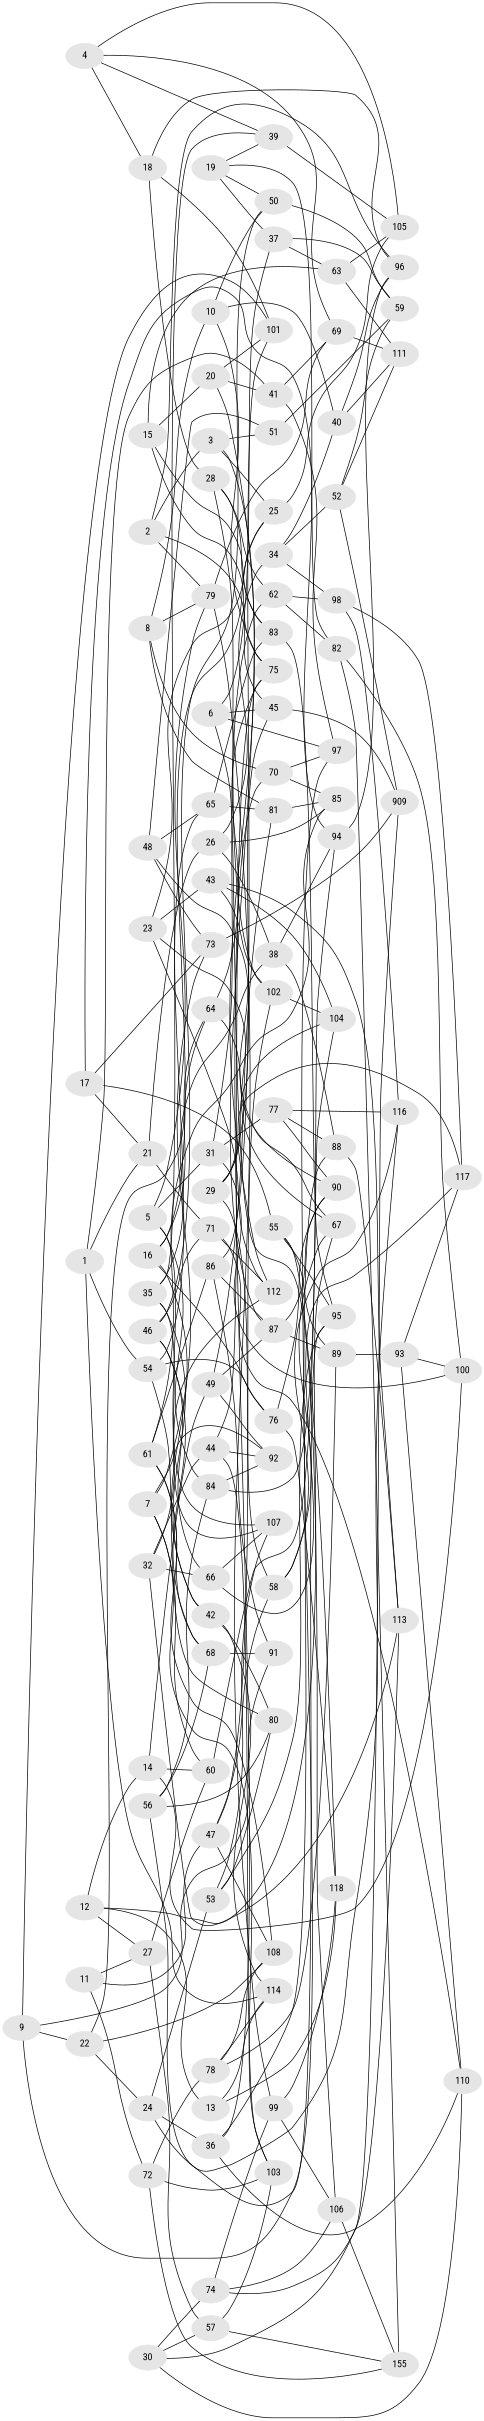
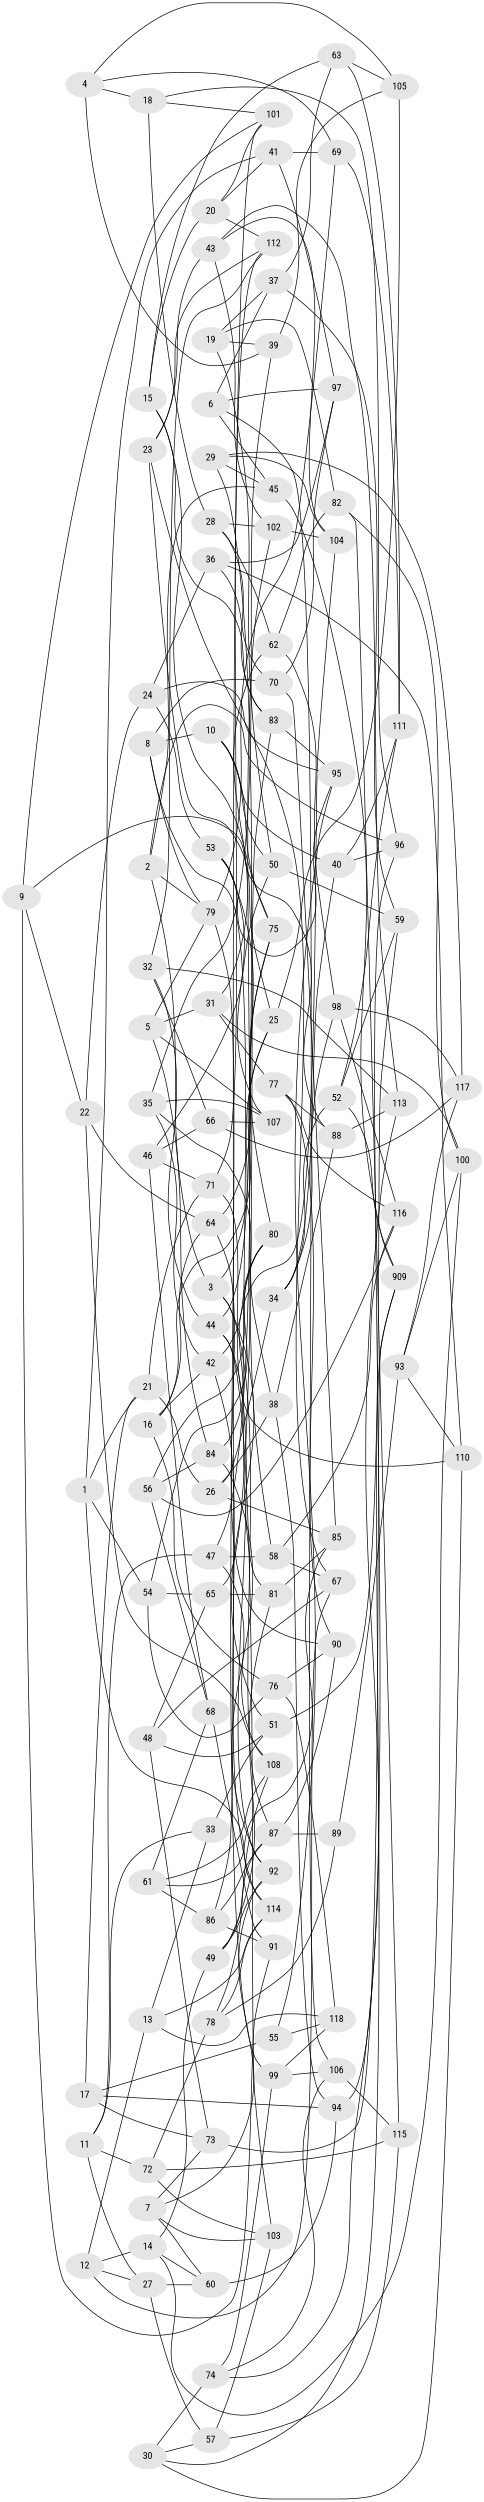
edge "55" -- "89": removed
node "33": added
node "155": label "155" -> "115"
